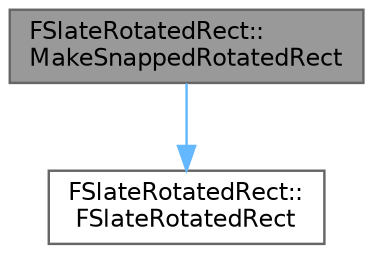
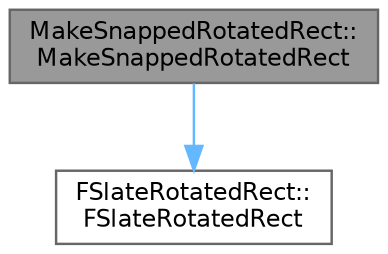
node "FSlateRotatedRect:: MakeSnappedRotatedRect": label "FSlateRotatedRect:: MakeSnappedRotatedRect" -> "MakeSnappedRotatedRect:: MakeSnappedRotatedRect"
